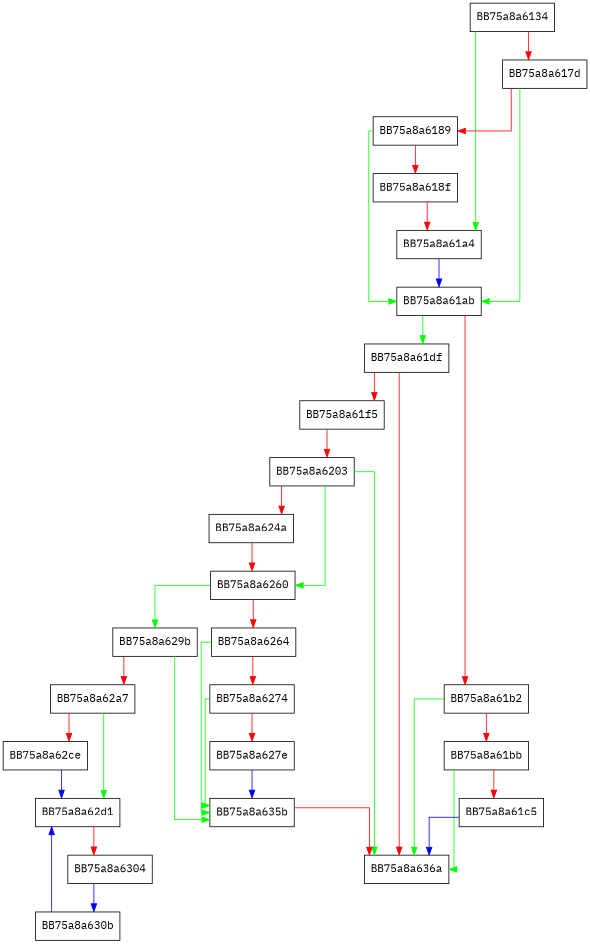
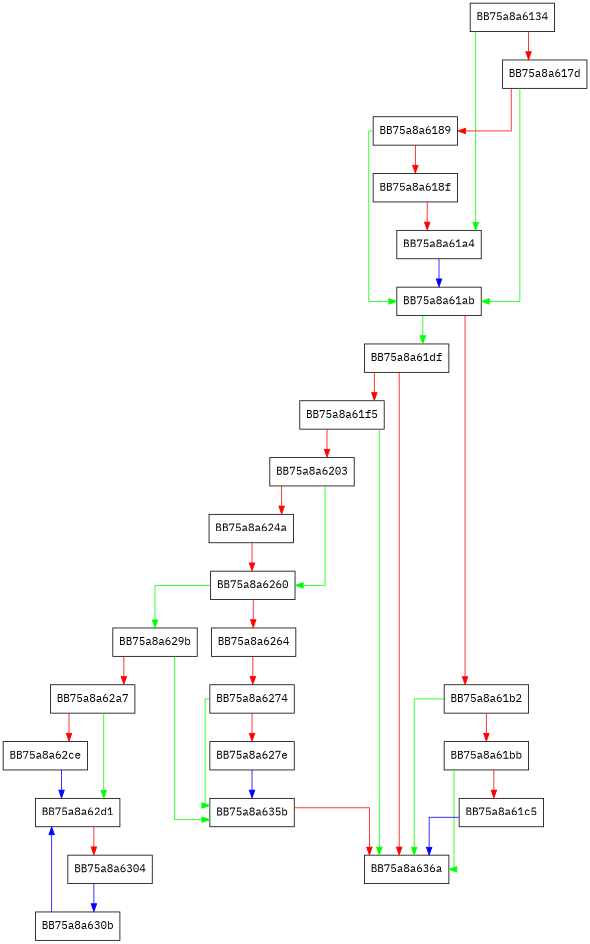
edge "BB75a8a6203" -> "BB75a8a636a": now "BB75a8a61f5" -> "BB75a8a636a"
edge "BB75a8a6264" -> "BB75a8a635b": removed
